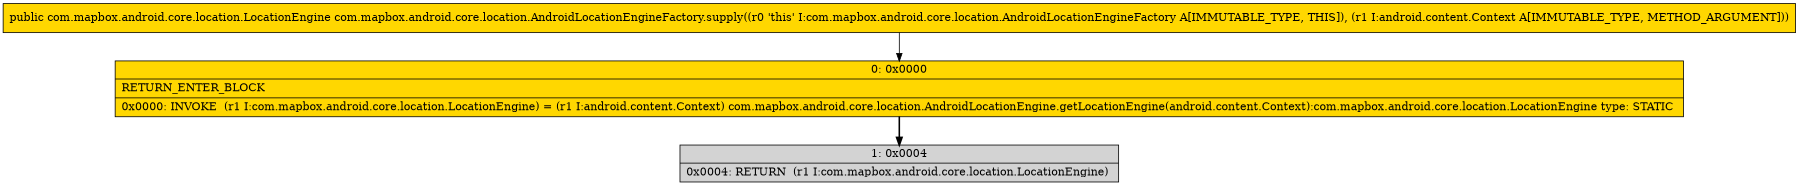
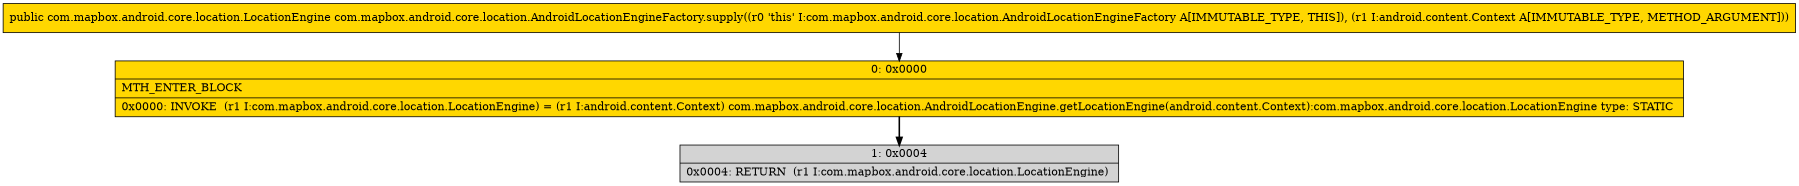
node "0: 0x0000": text "RETURN_ENTER_BLOCK" -> "MTH_ENTER_BLOCK"
